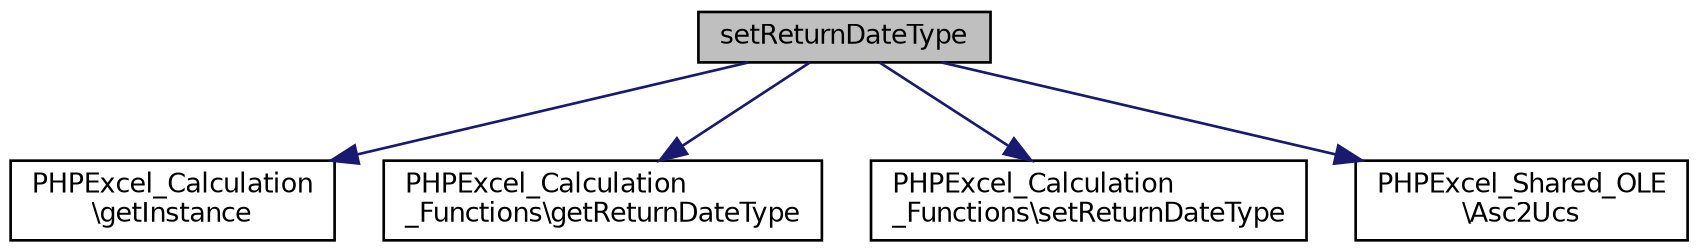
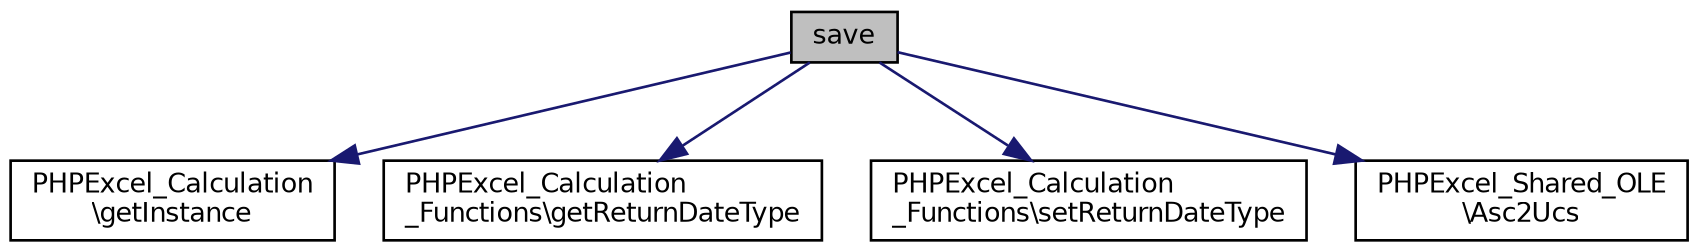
node "setReturnDateType": label "setReturnDateType" -> "save"
